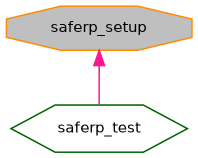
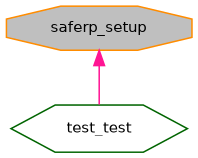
node "saferp_test": label "saferp_test" -> "test_test"
